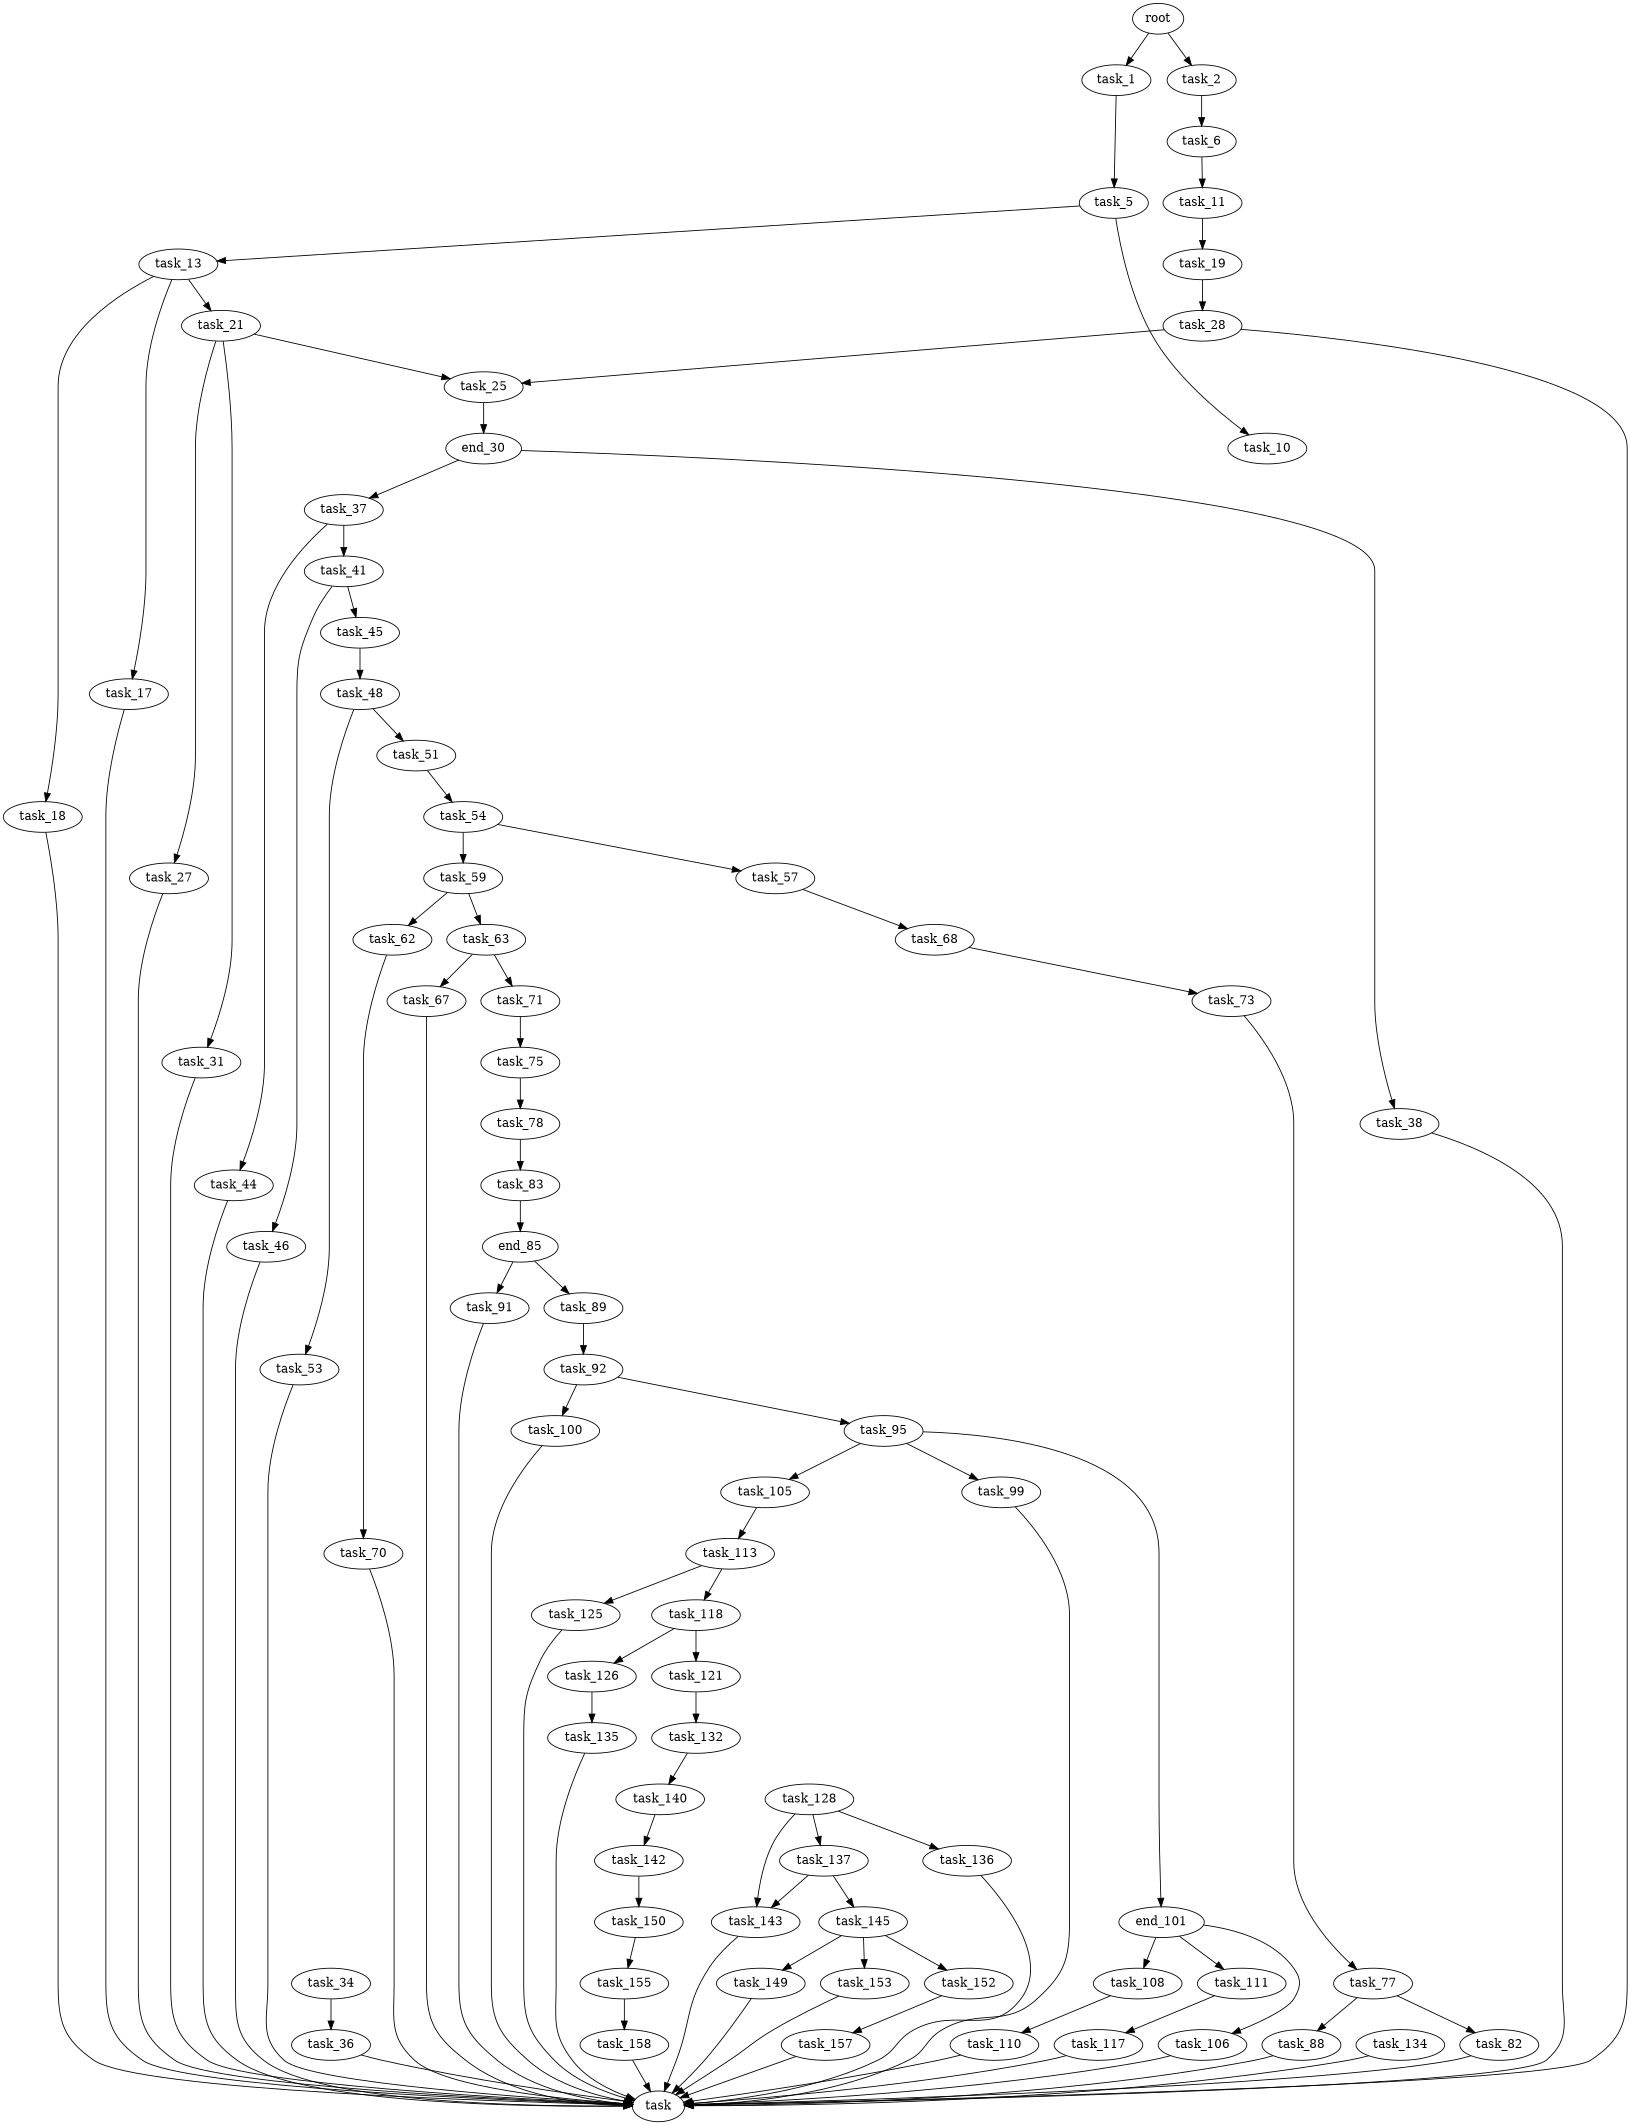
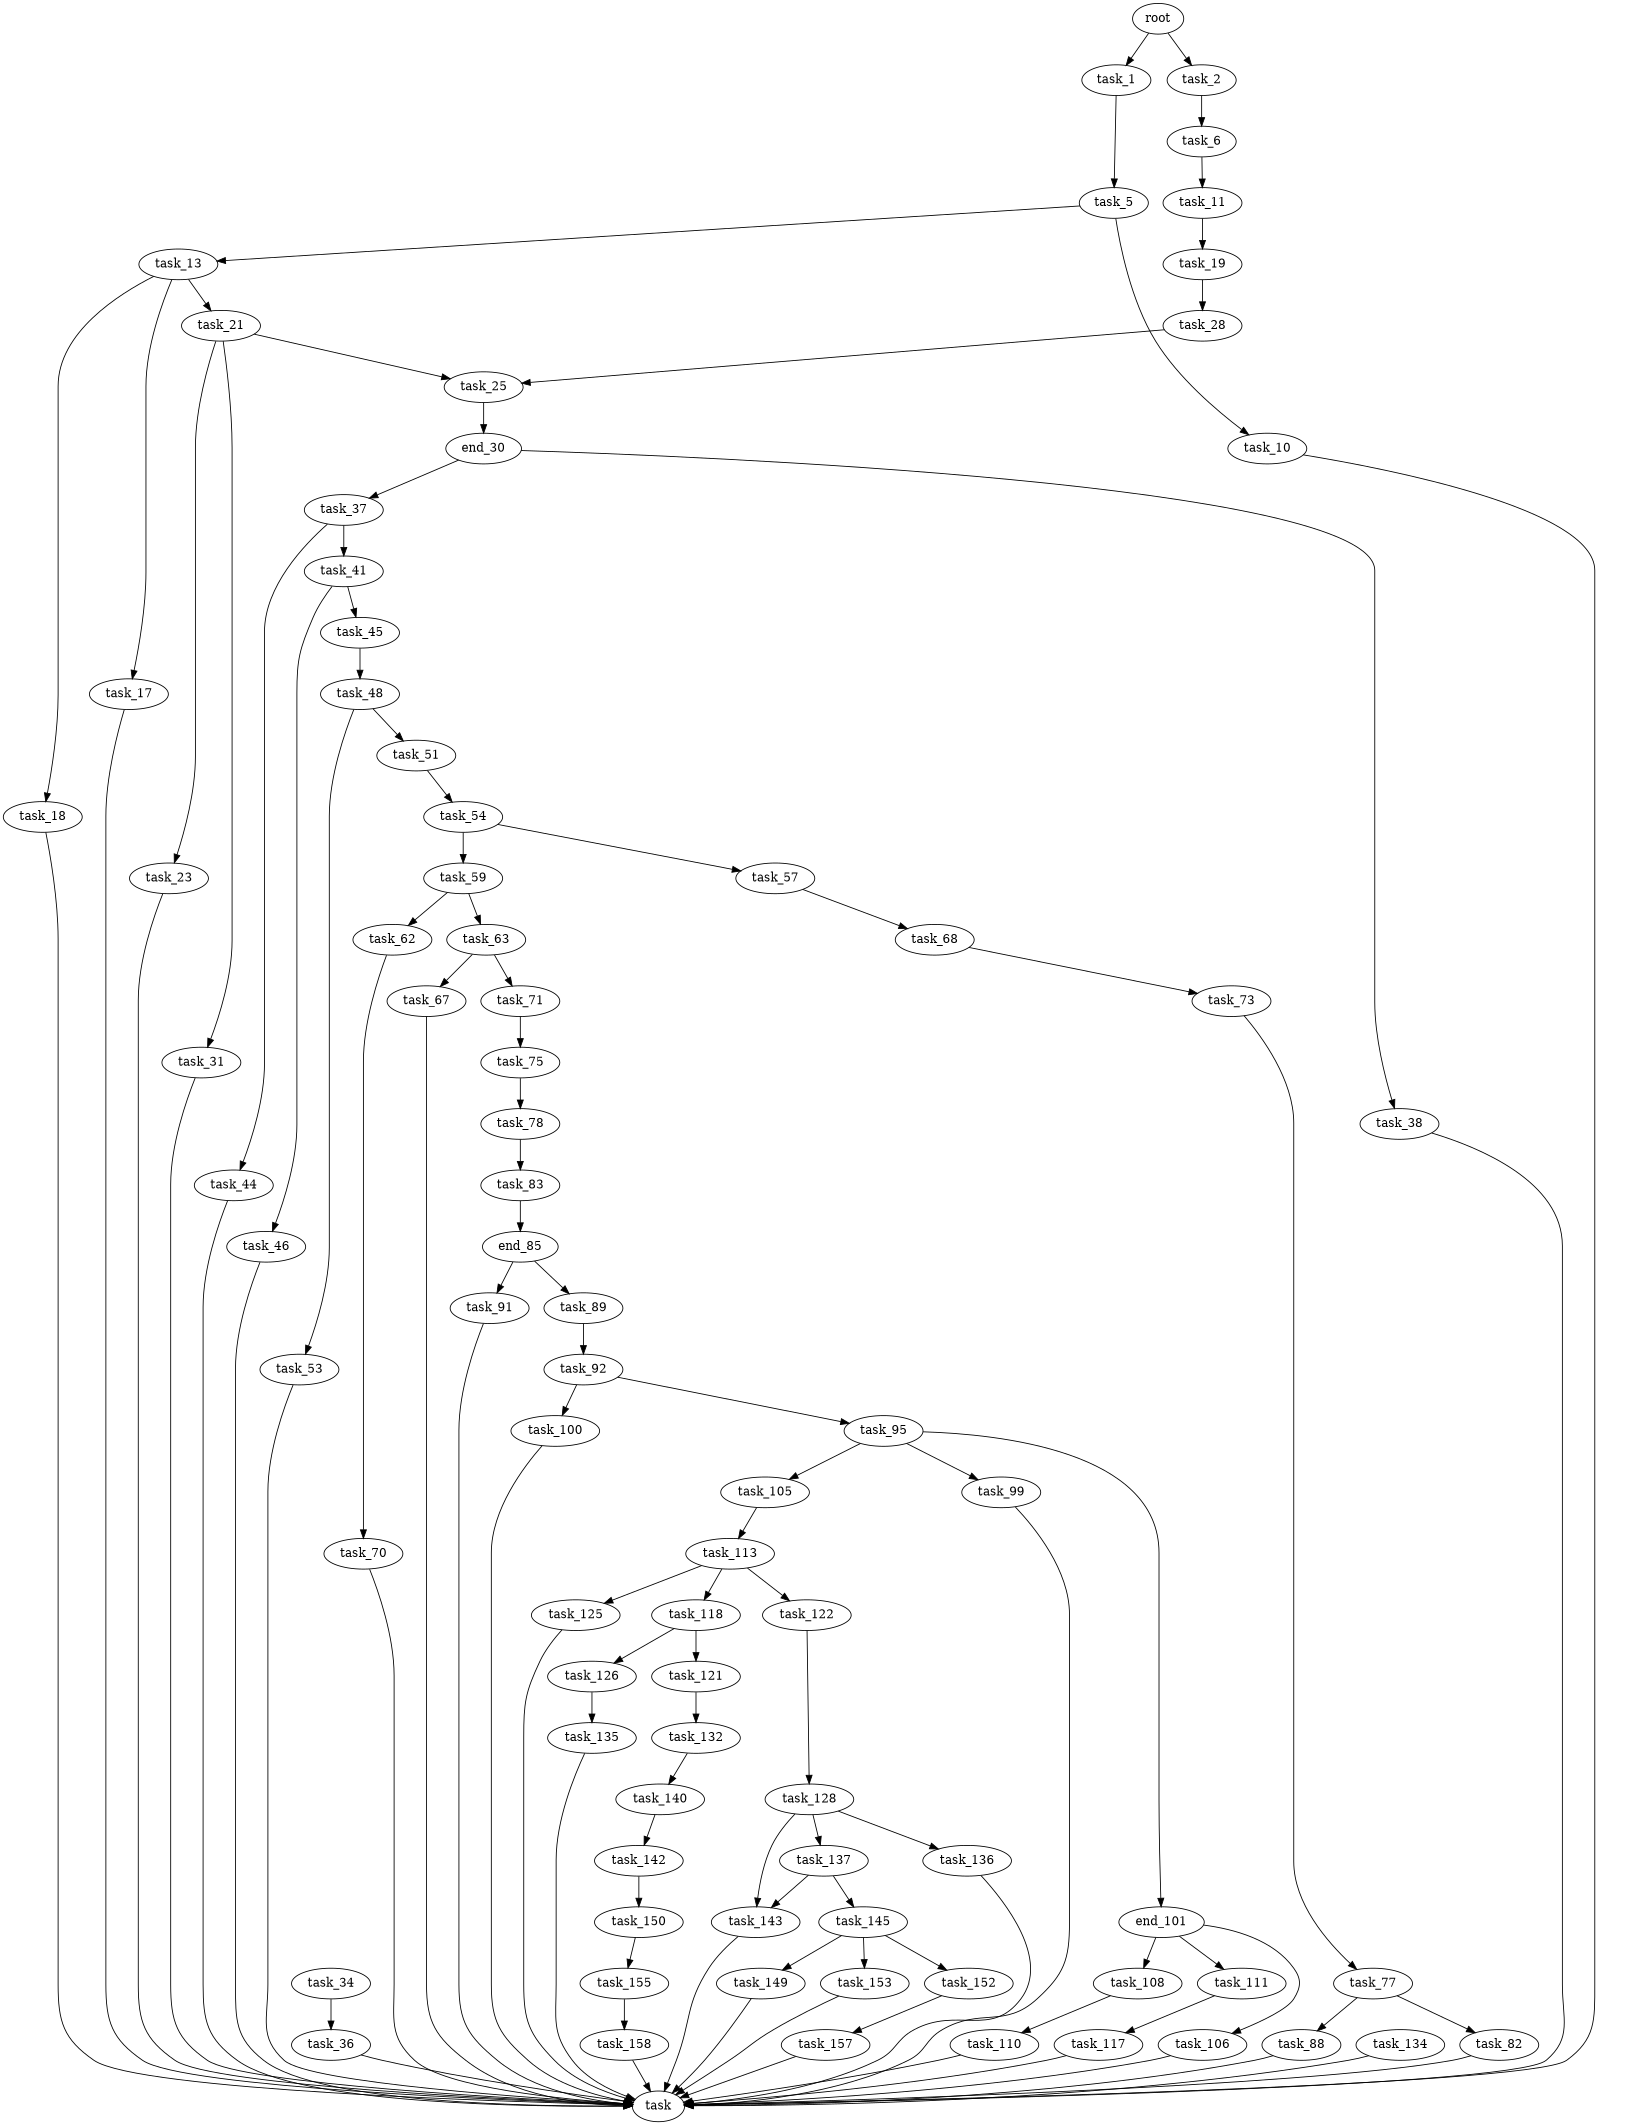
node "task_27": label "task_27" -> "task_23"
edge "task_28" -> "task": now "task_10" -> "task"
node "task_122": added
